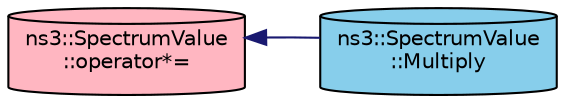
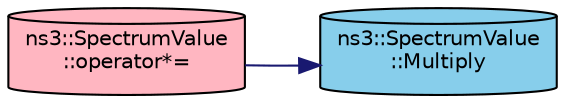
edge "ns3::SpectrumValue ::Multiply" -> "ns3::SpectrumValue ::operator*=": reversed
